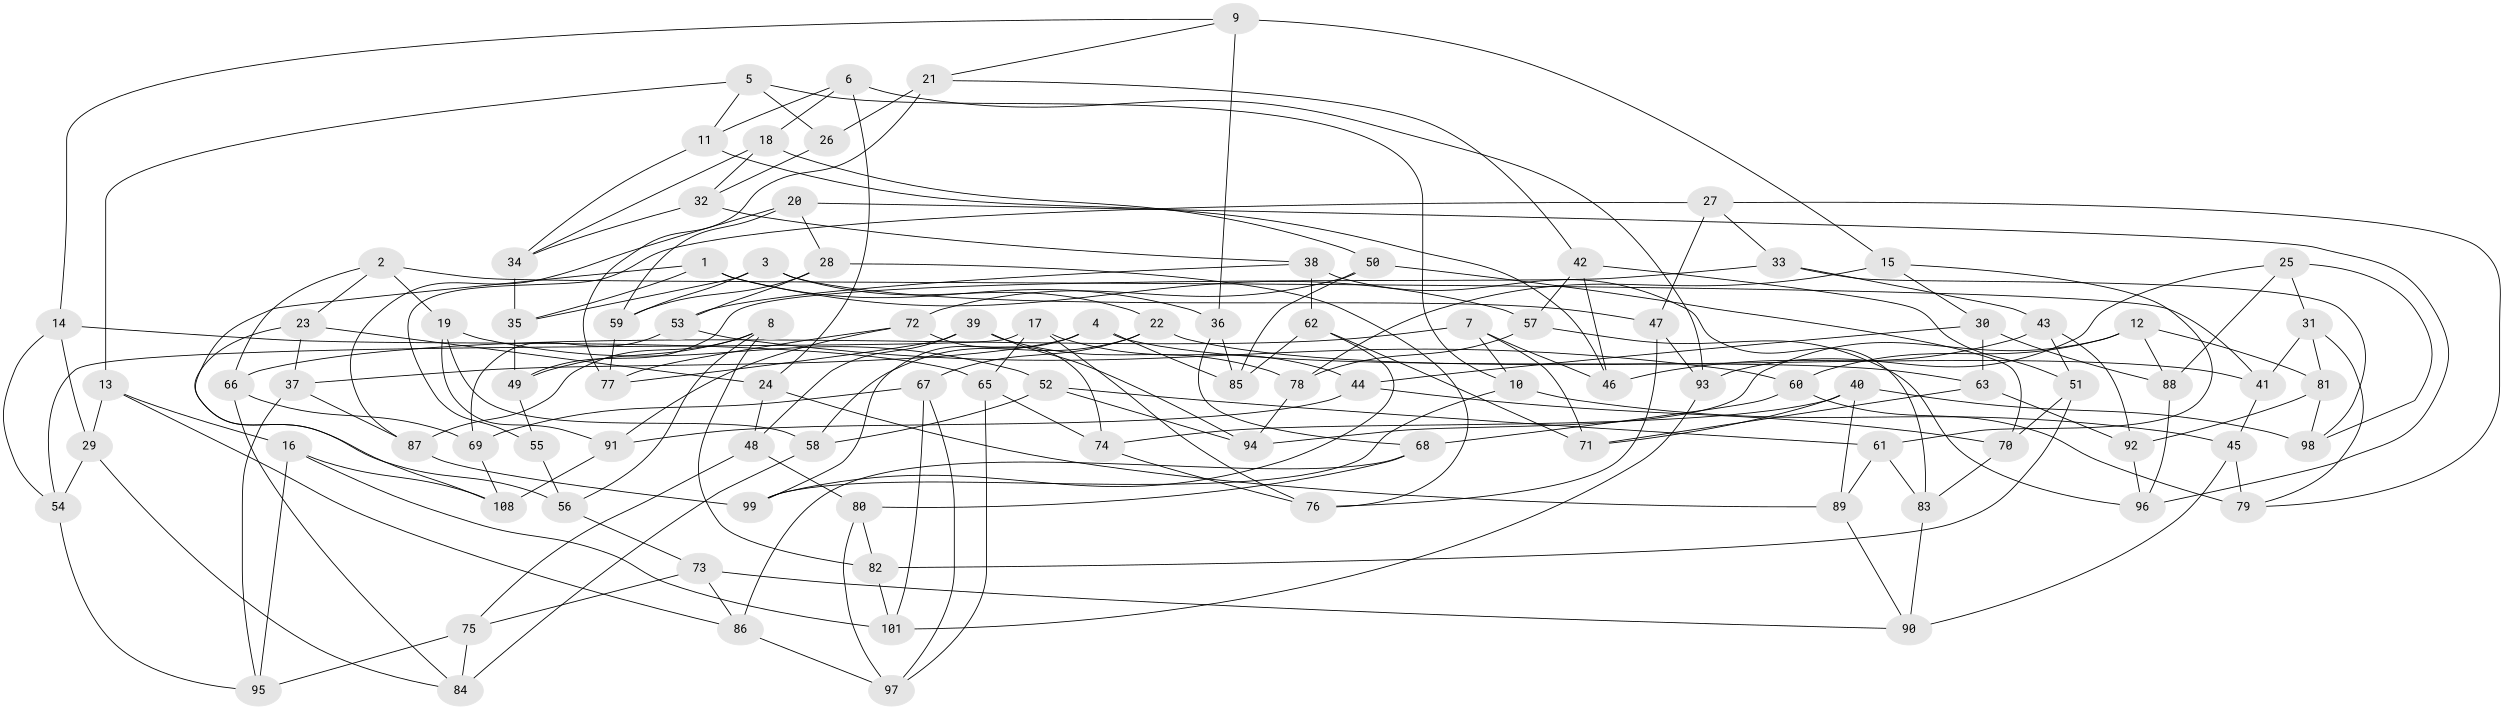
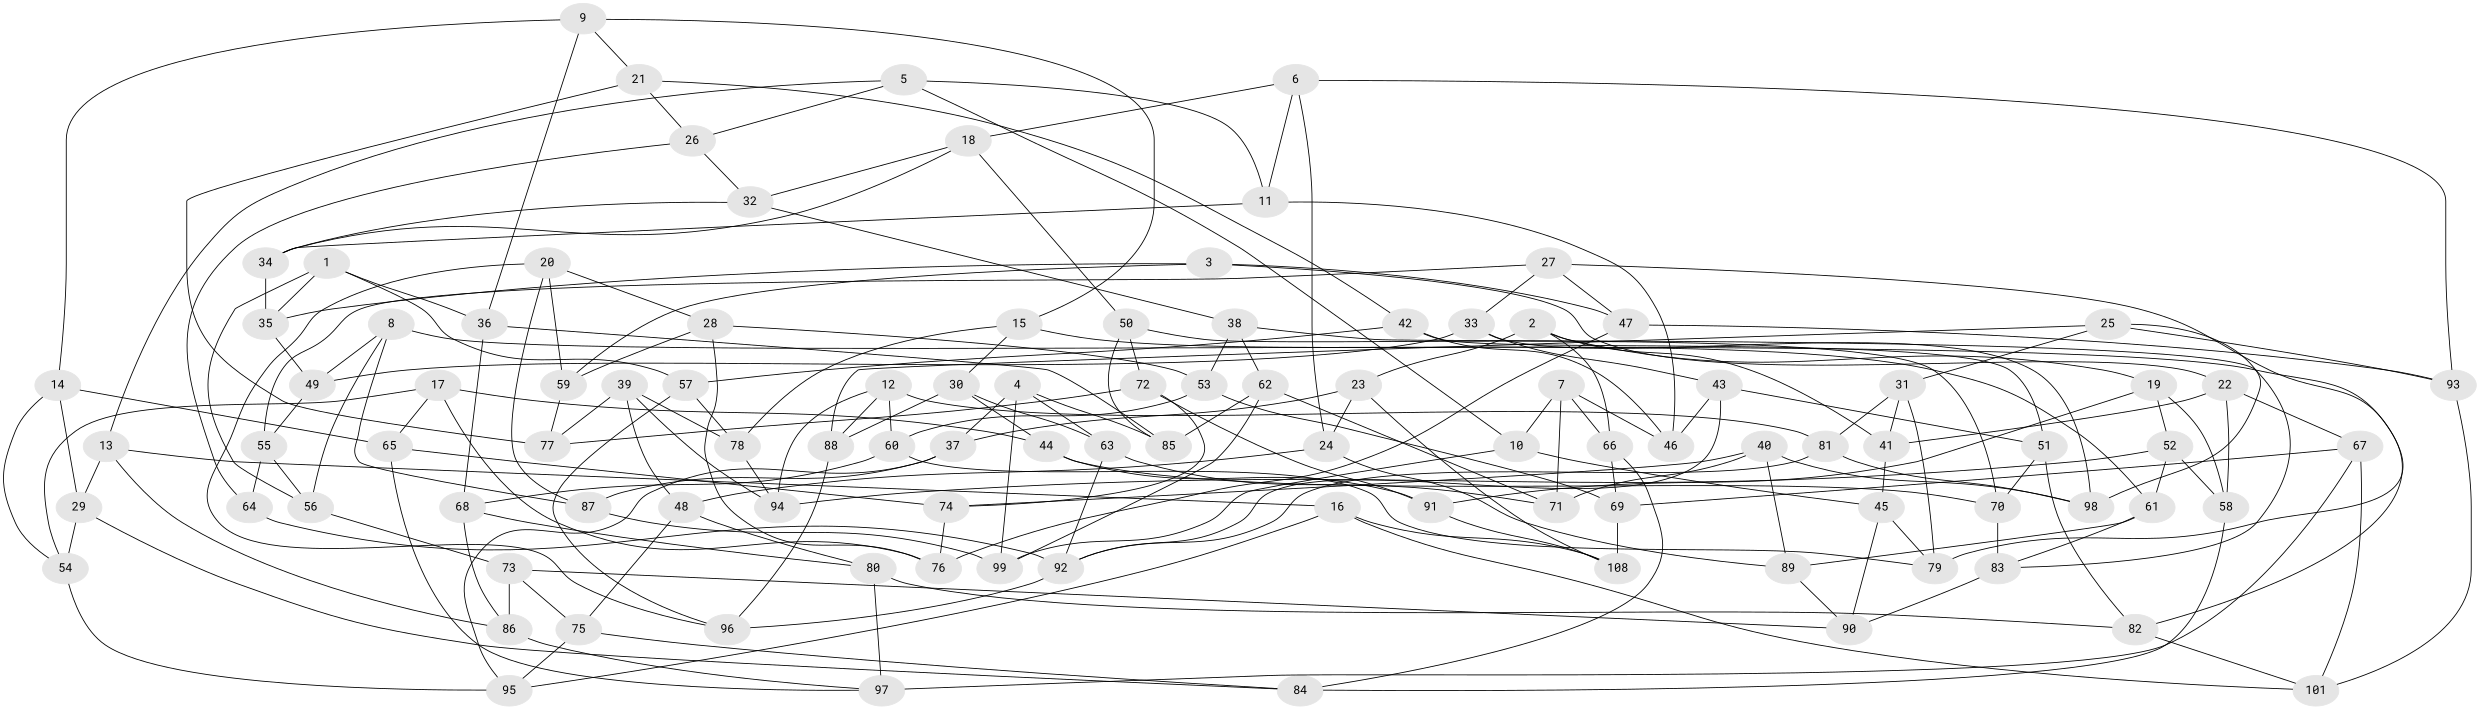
node "64": added
